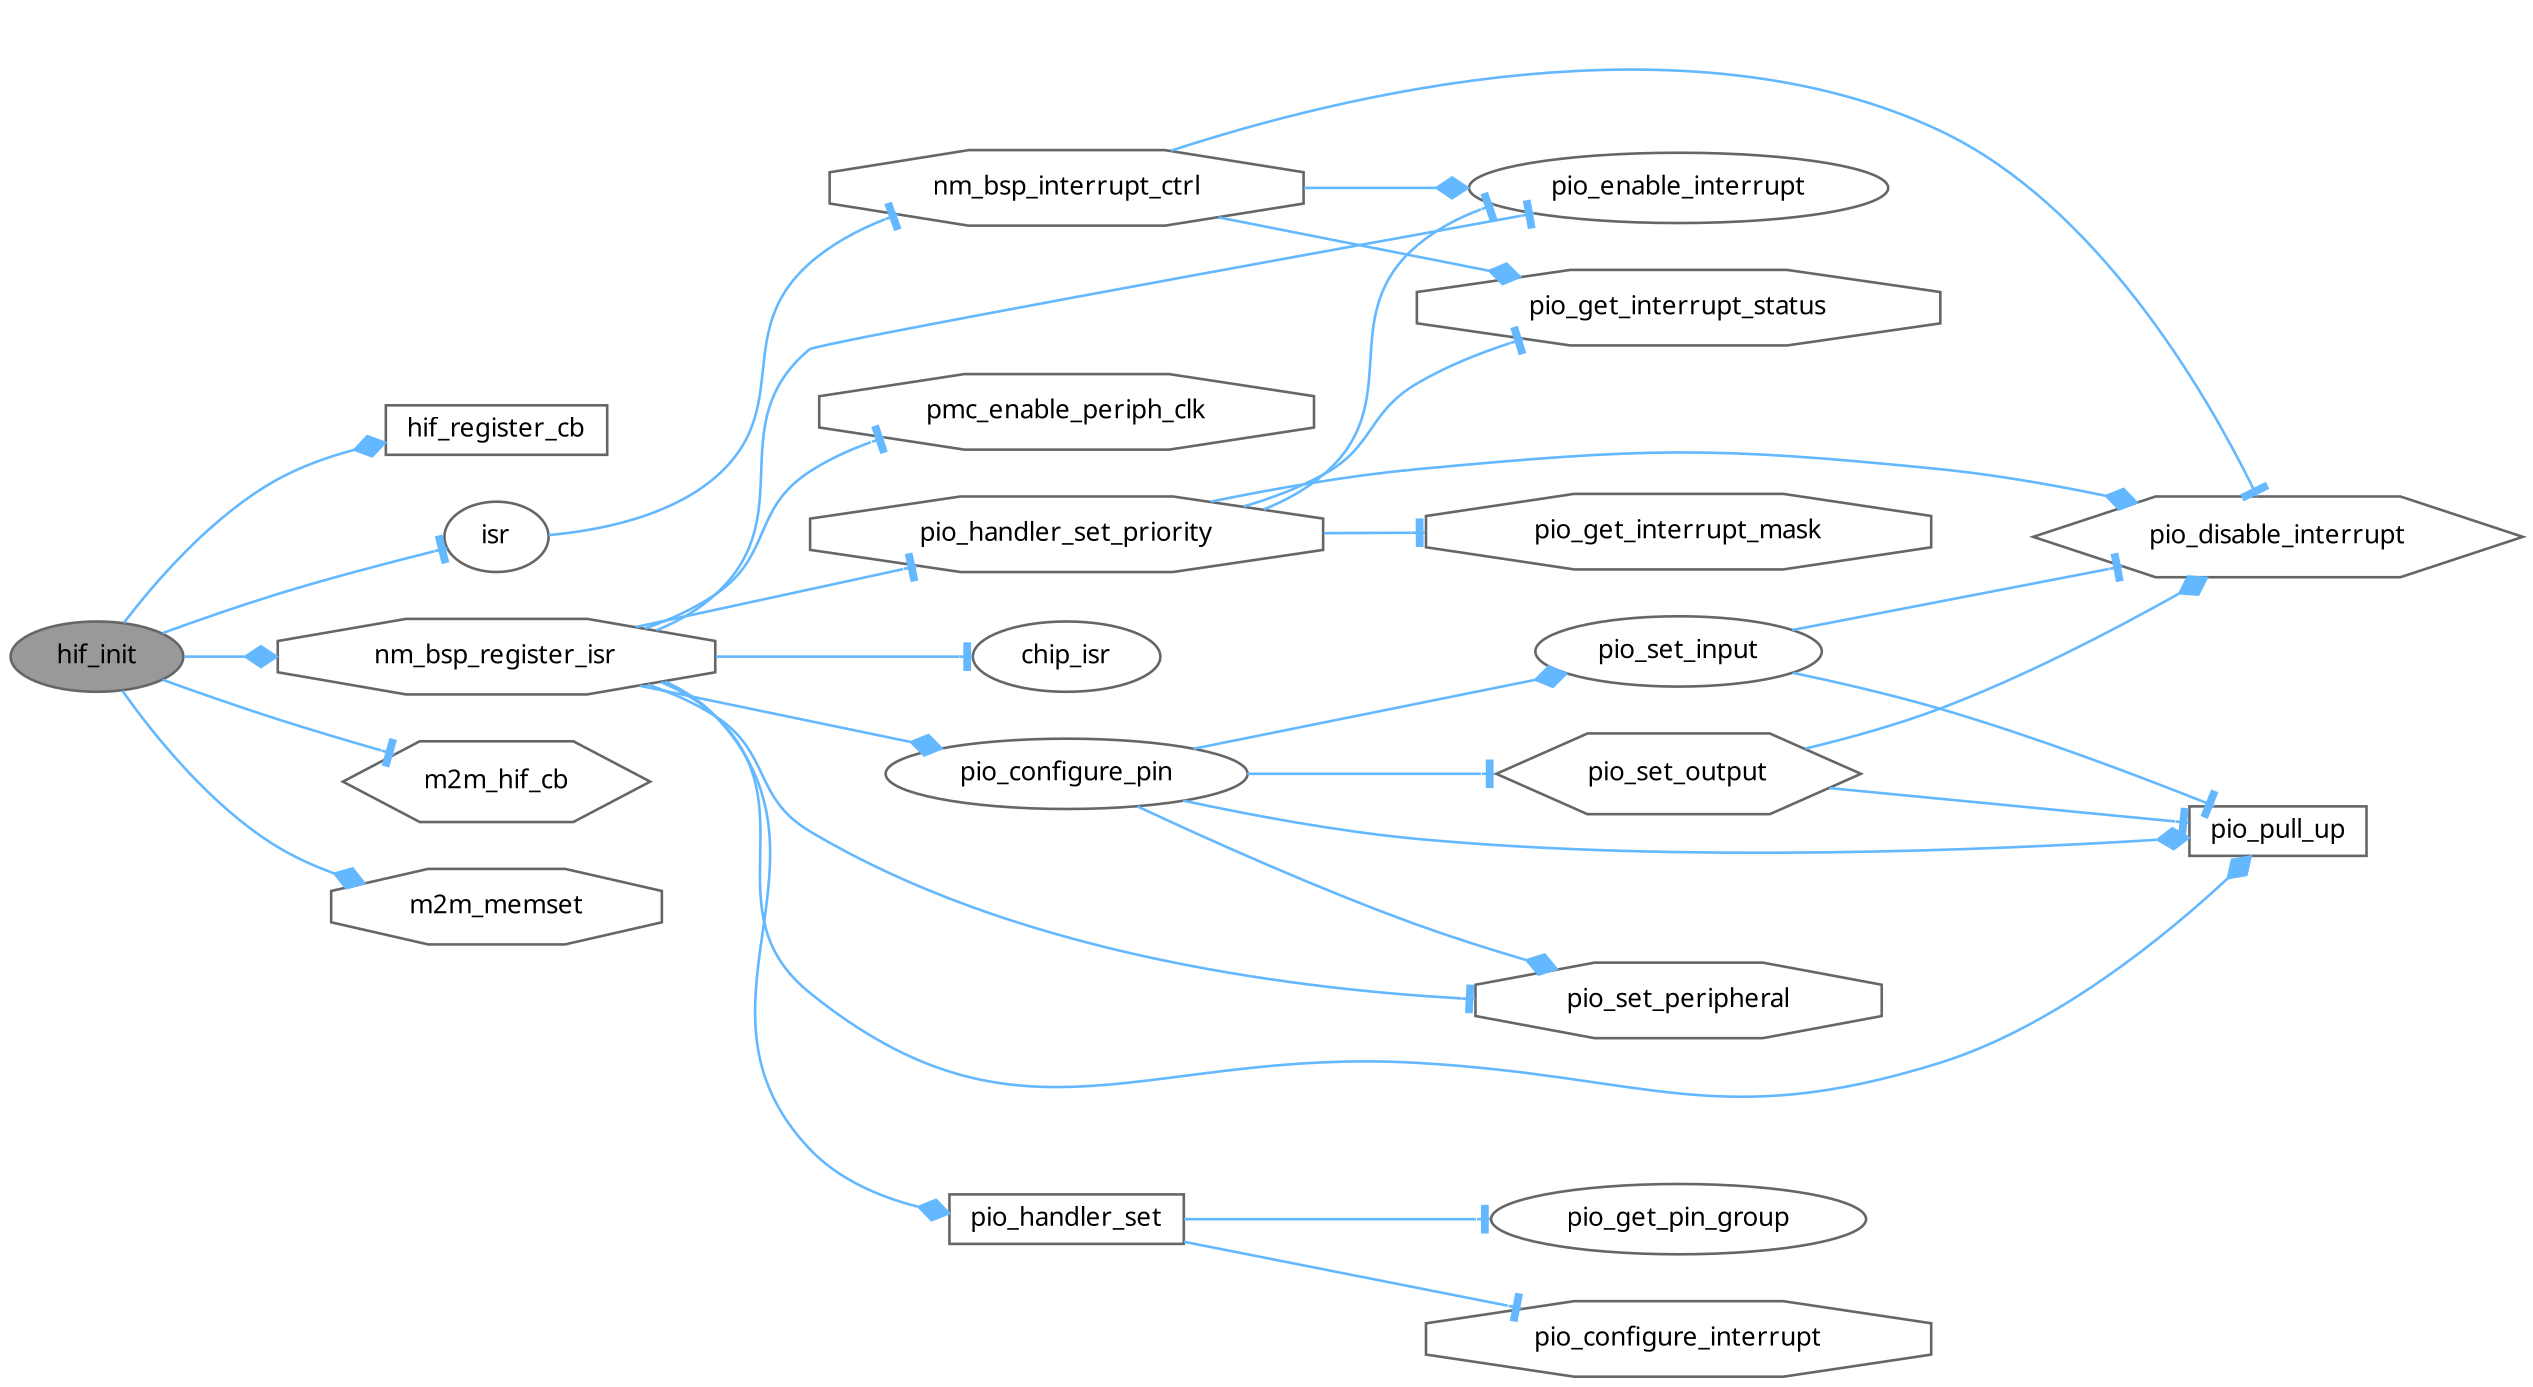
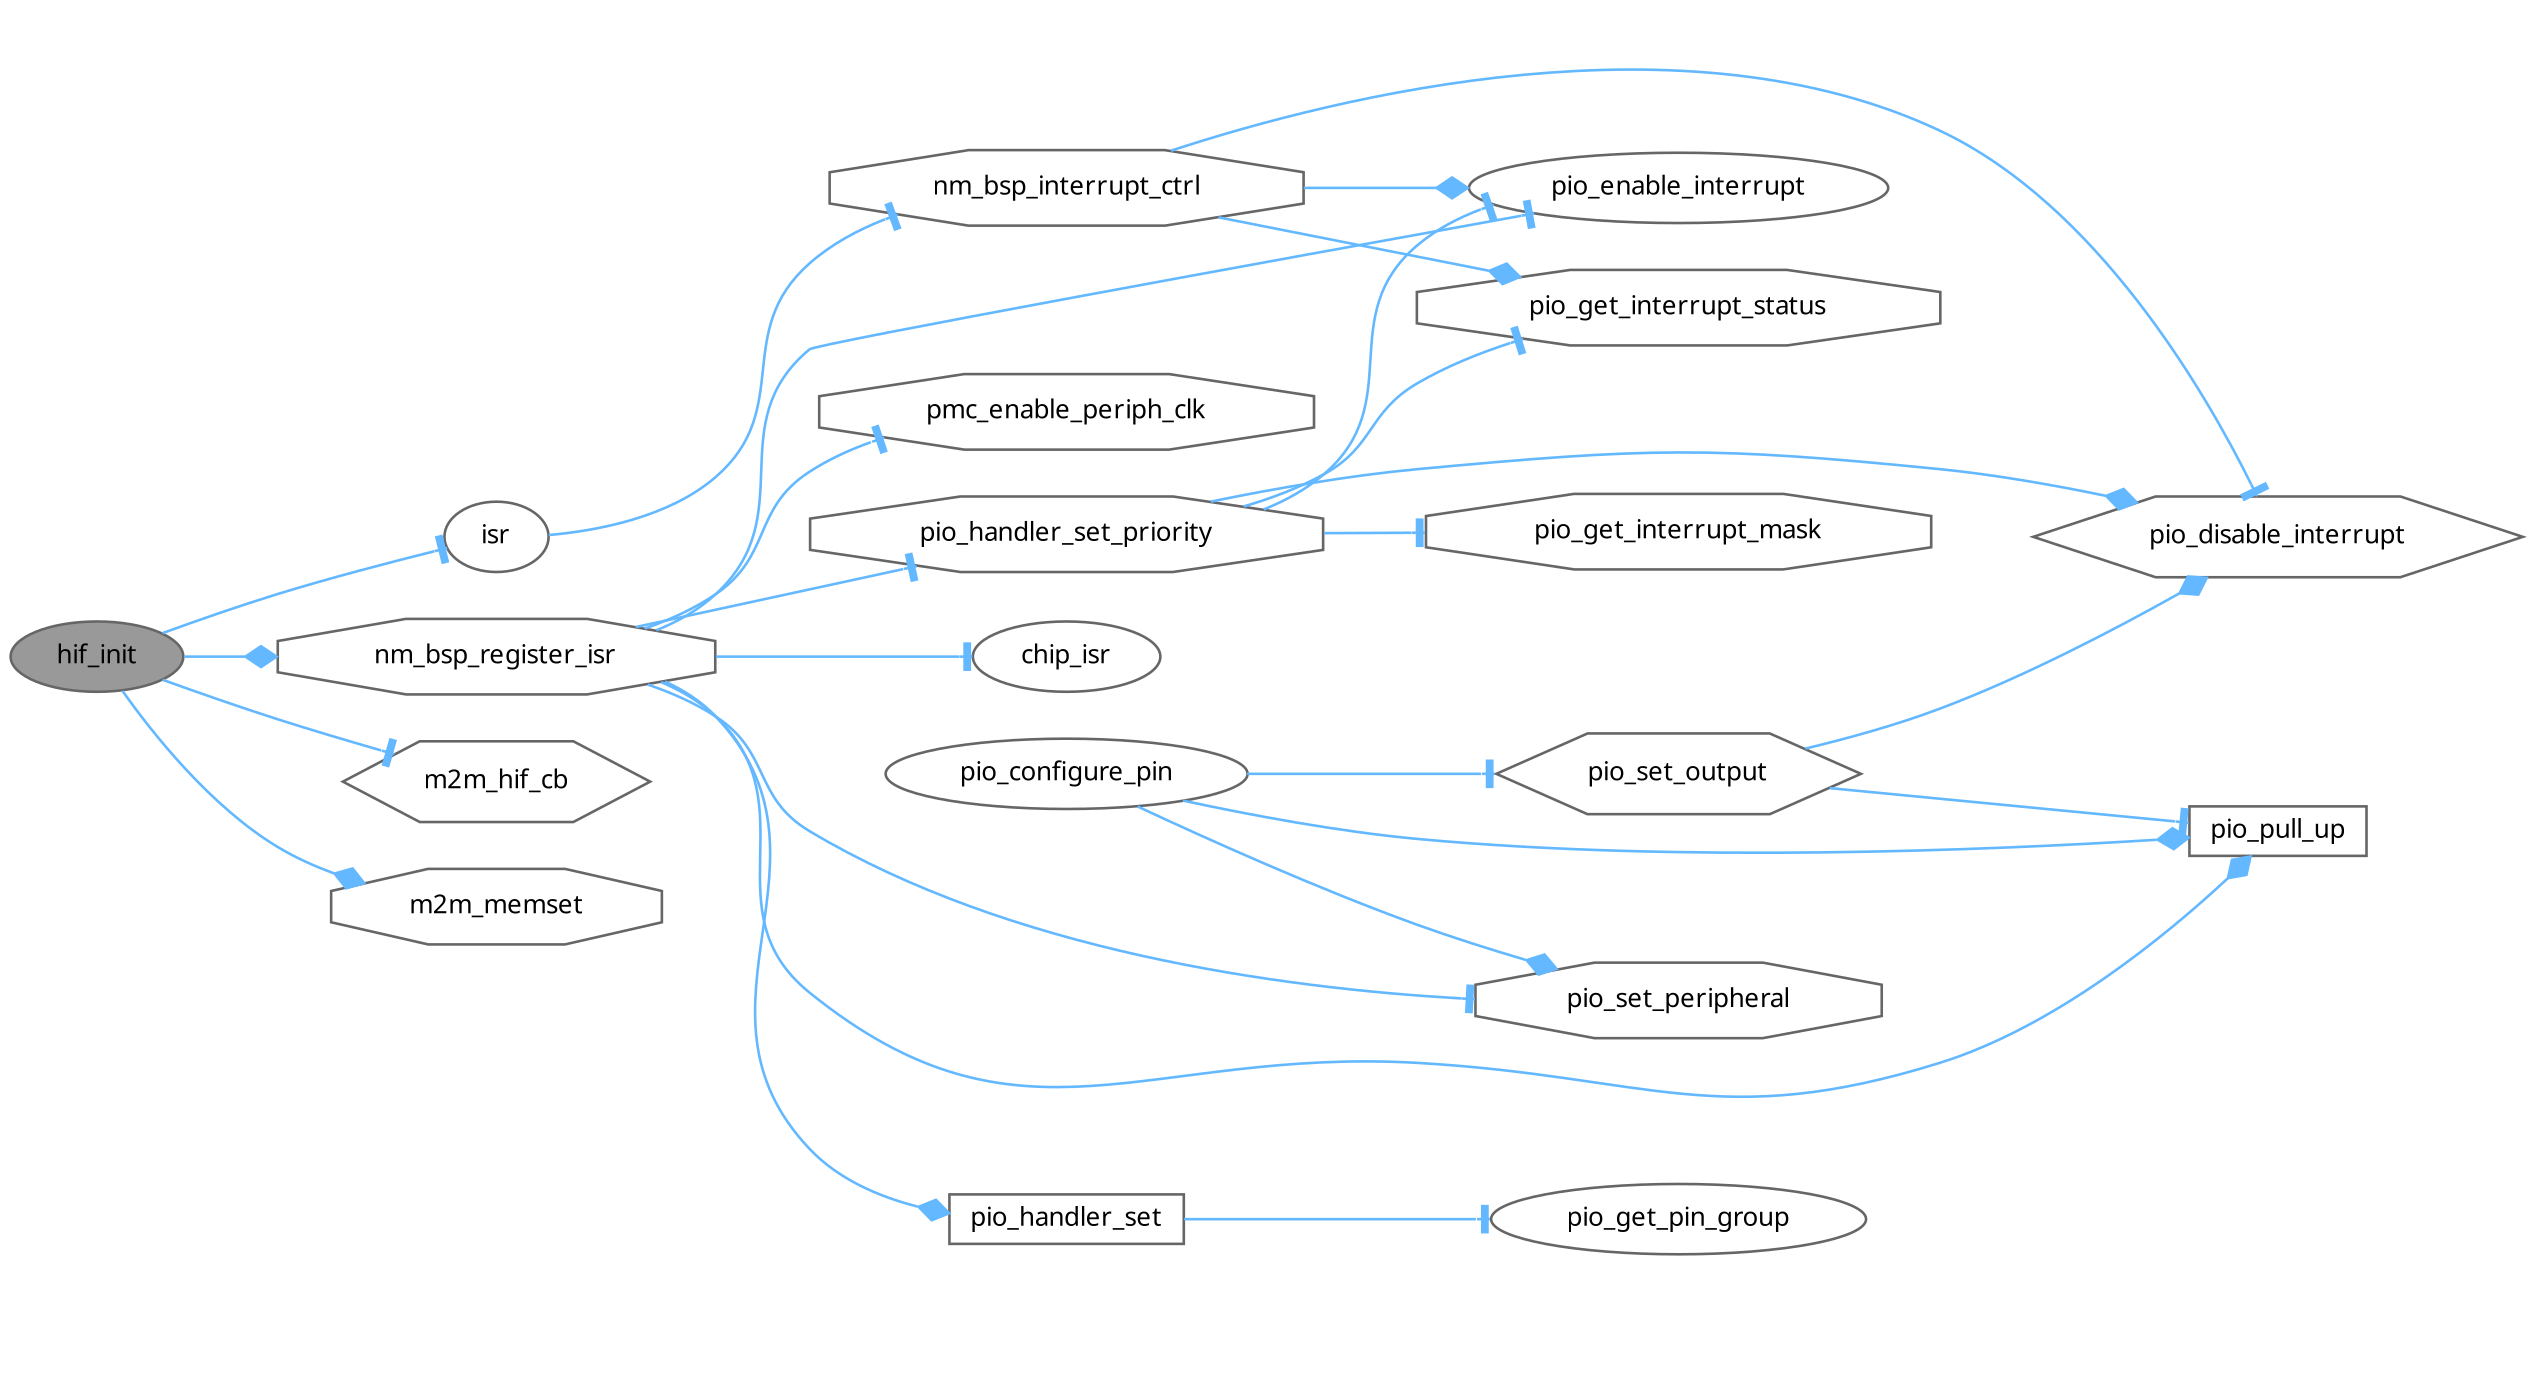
node "hif_register_cb": removed
node "pio_set_input": removed
edge "nm_bsp_register_isr" -> "pio_configure_pin": removed
node "pio_configure_interrupt": removed
